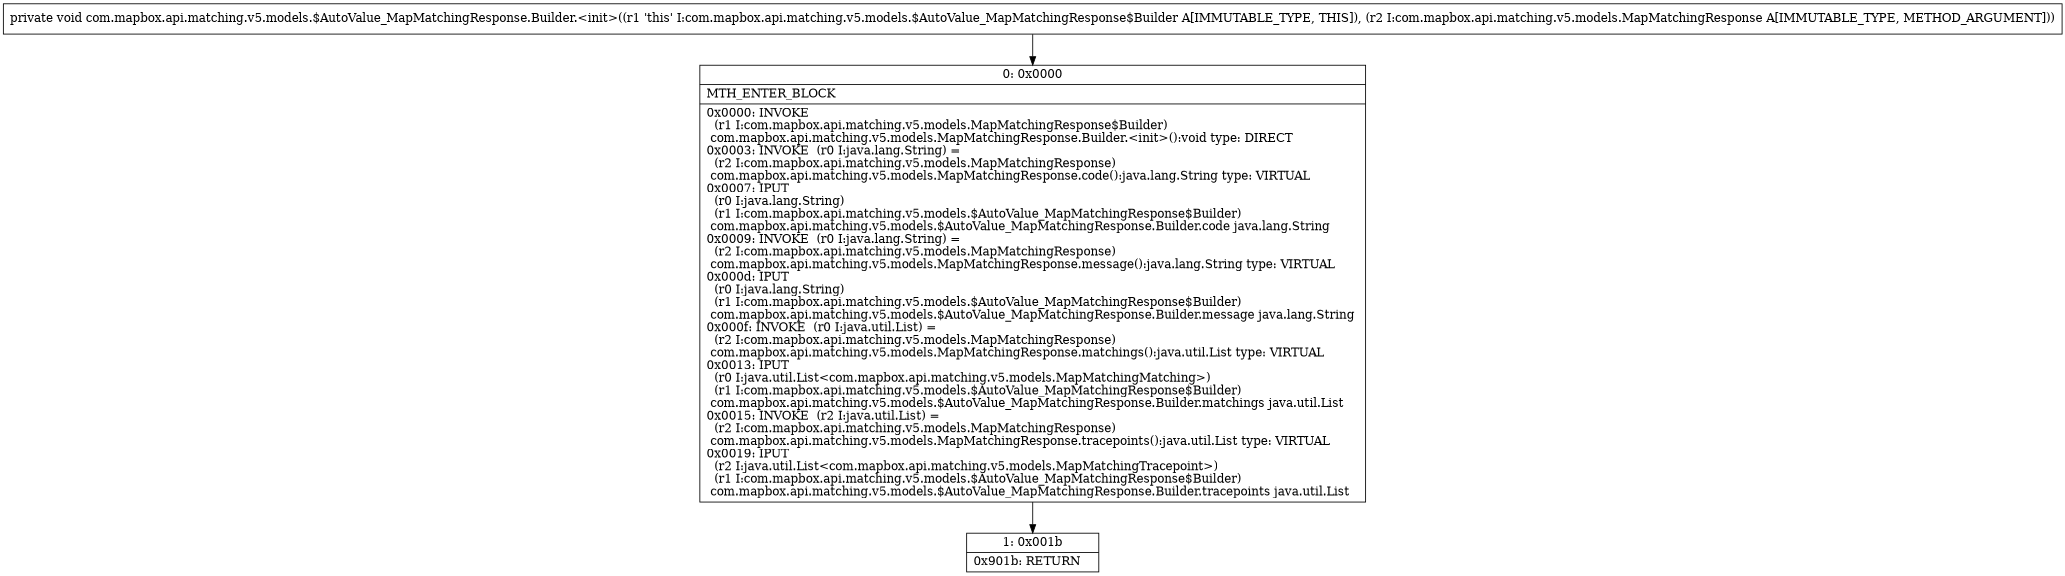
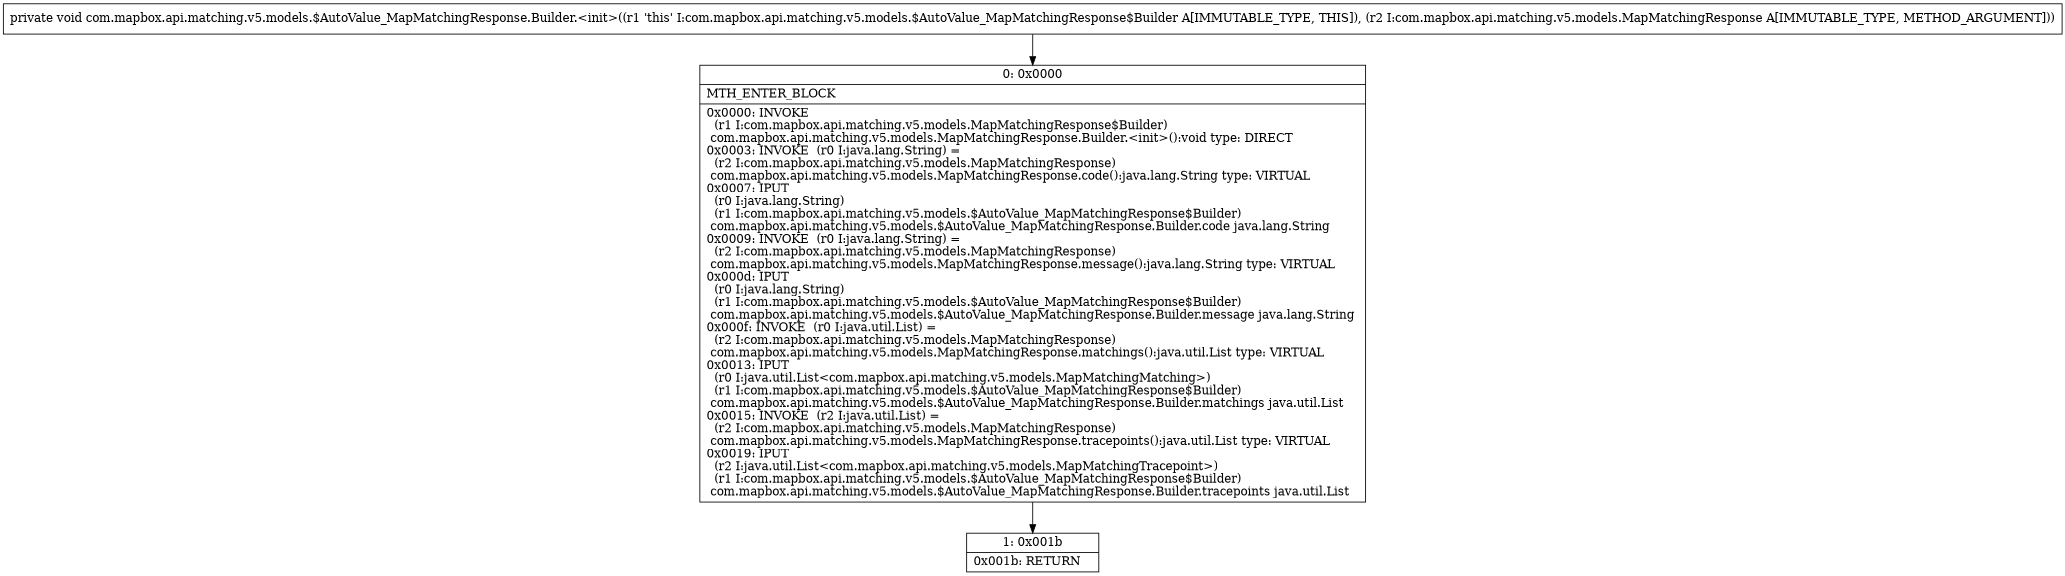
node "1: 0x001b": text "0x901b: RETURN" -> "0x001b: RETURN"
